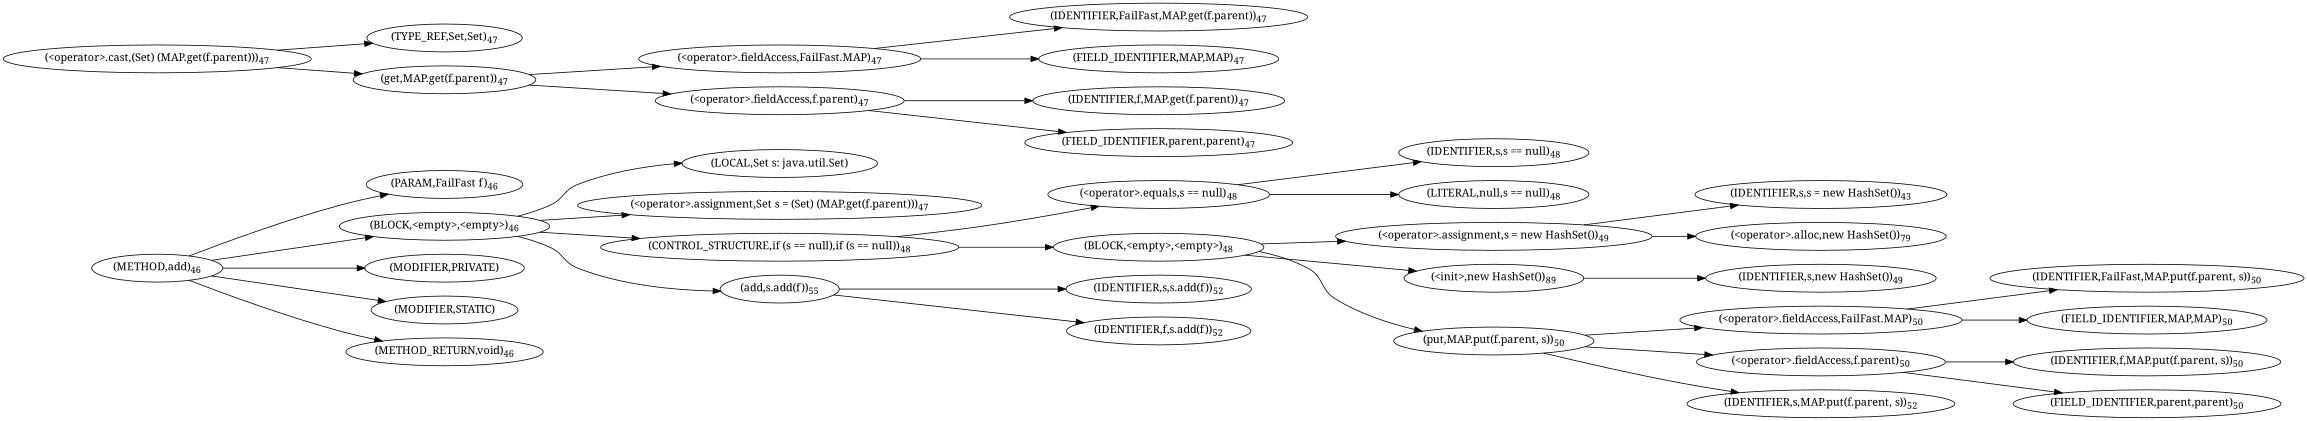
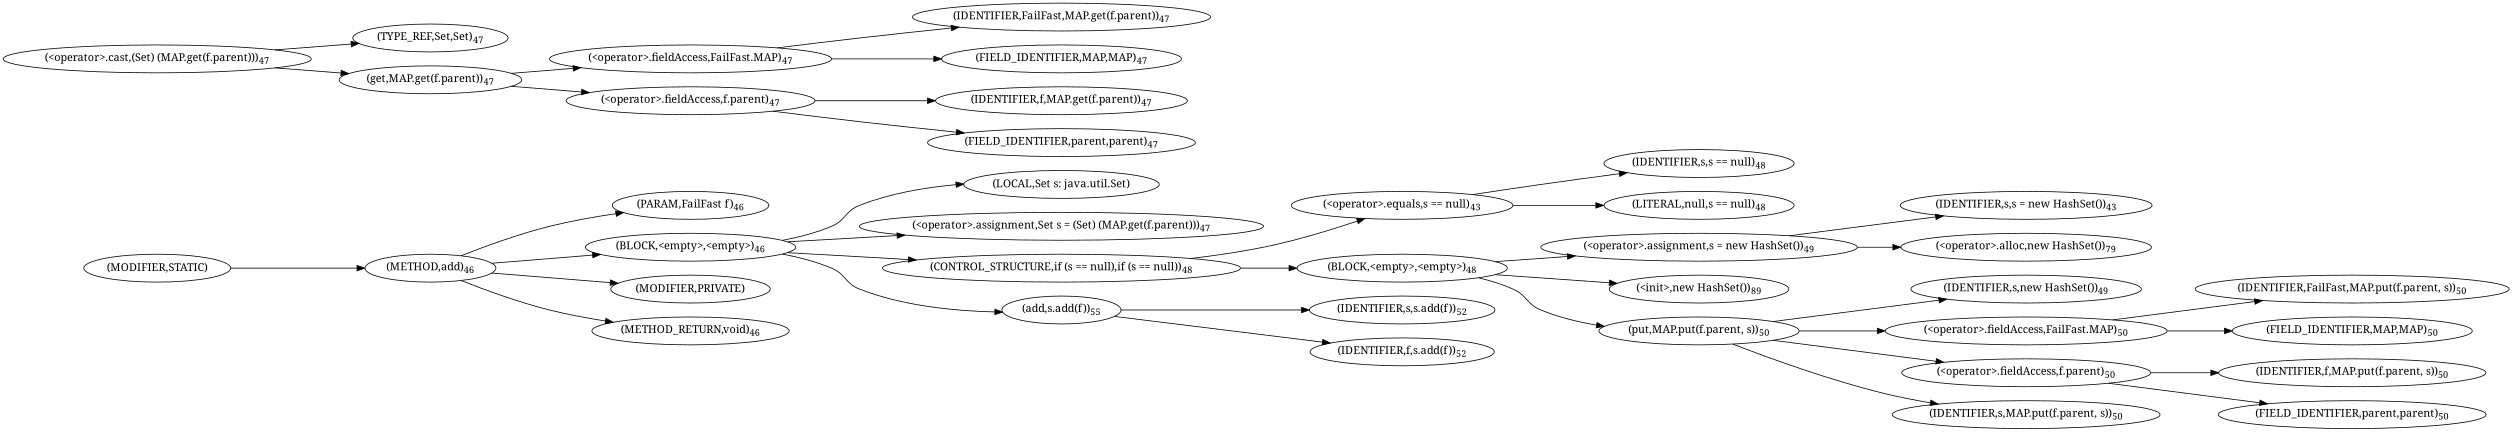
node "(<operator>.equals,s == null)": text "48" -> "43"
edge "(<init>,new HashSet())" -> "(IDENTIFIER,s,new HashSet())": now "(put,MAP.put(f.parent, s))" -> "(IDENTIFIER,s,new HashSet())"
edge "(METHOD,add)" -> "(MODIFIER,STATIC)": reversed
node "(IDENTIFIER,s,MAP.put(f.parent, s))": text "52" -> "50"
